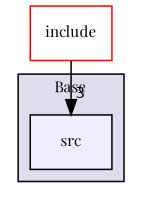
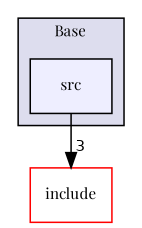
edge "include" -> "src": reversed
